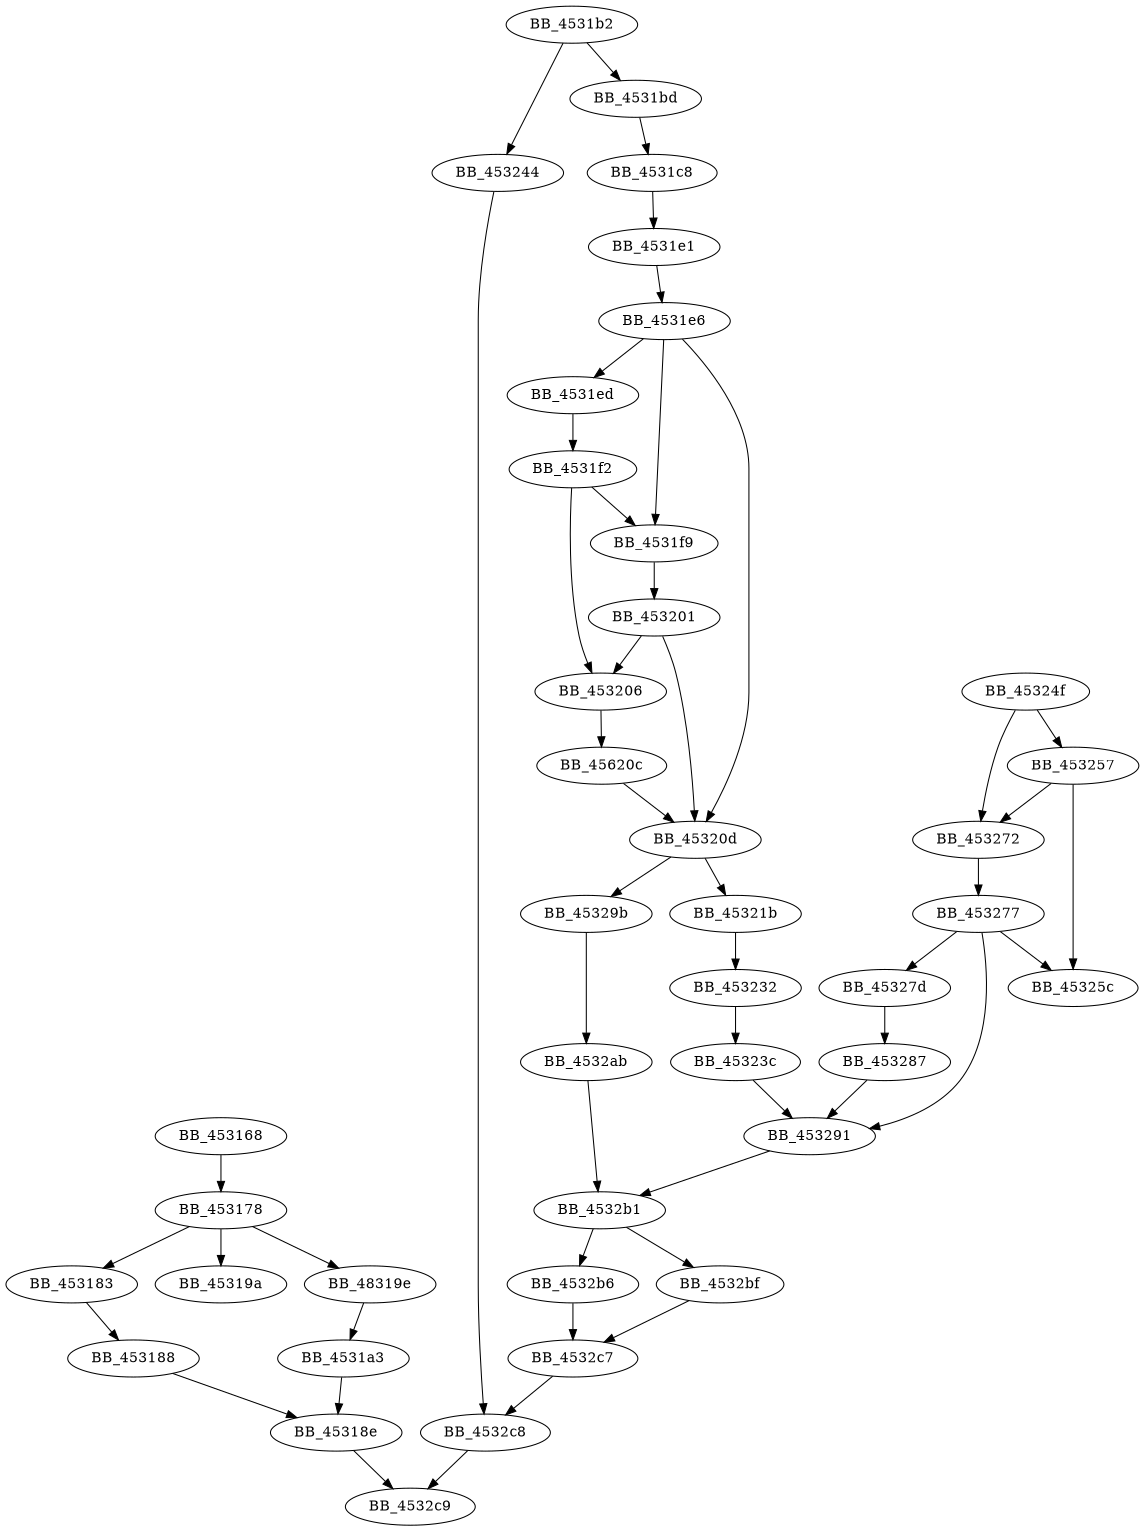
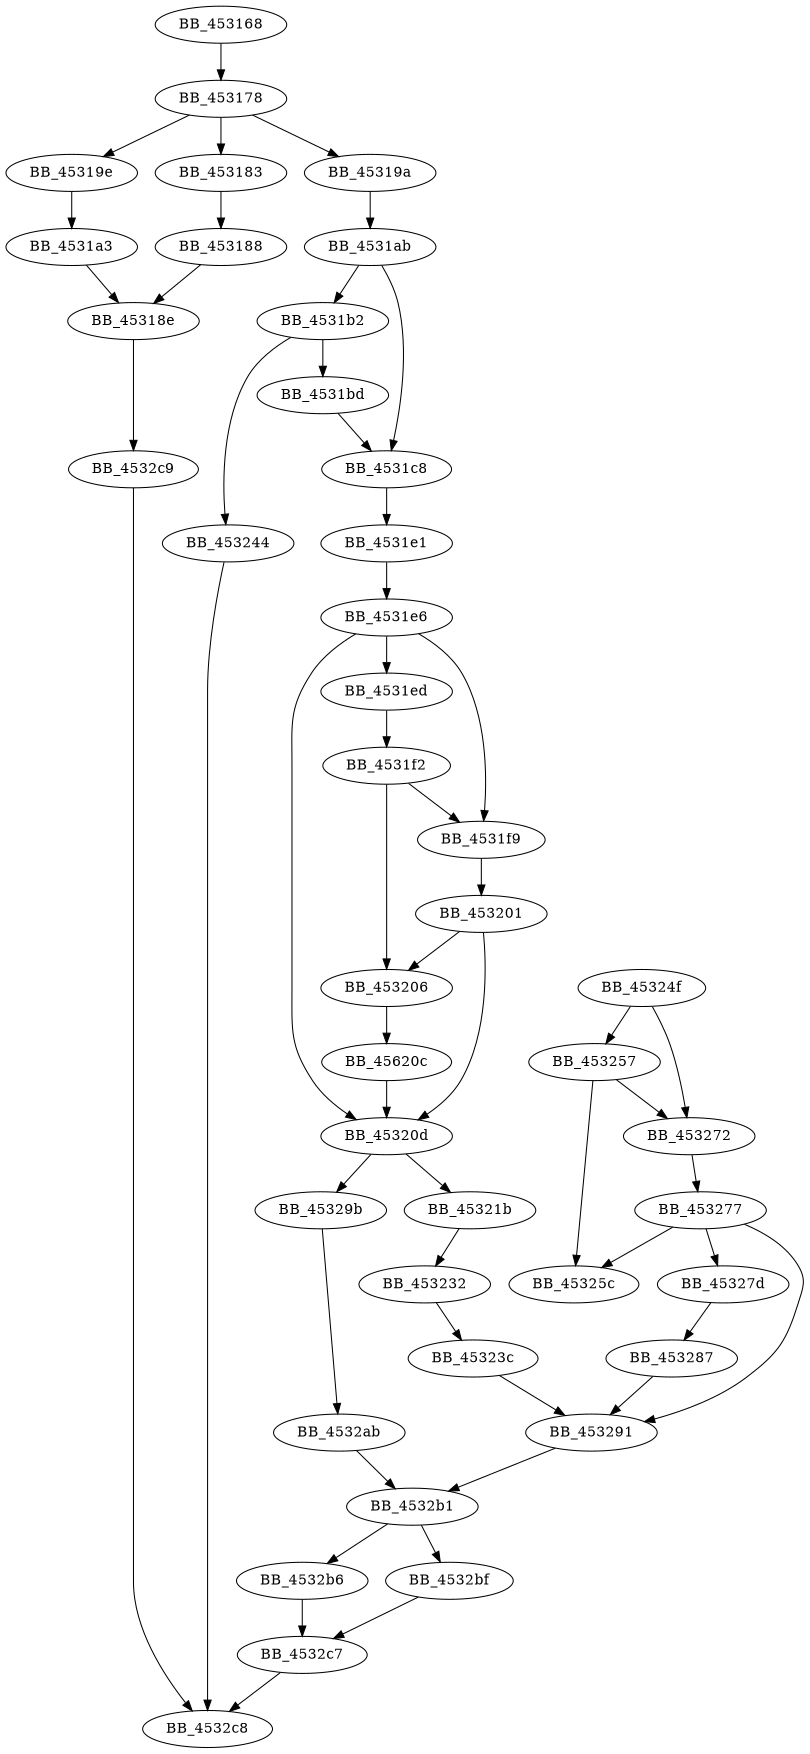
node "BB_4531ab": added
node "BB_48319e": label "BB_48319e" -> "BB_45319e"
edge "BB_4532c8" -> "BB_4532c9": reversed
